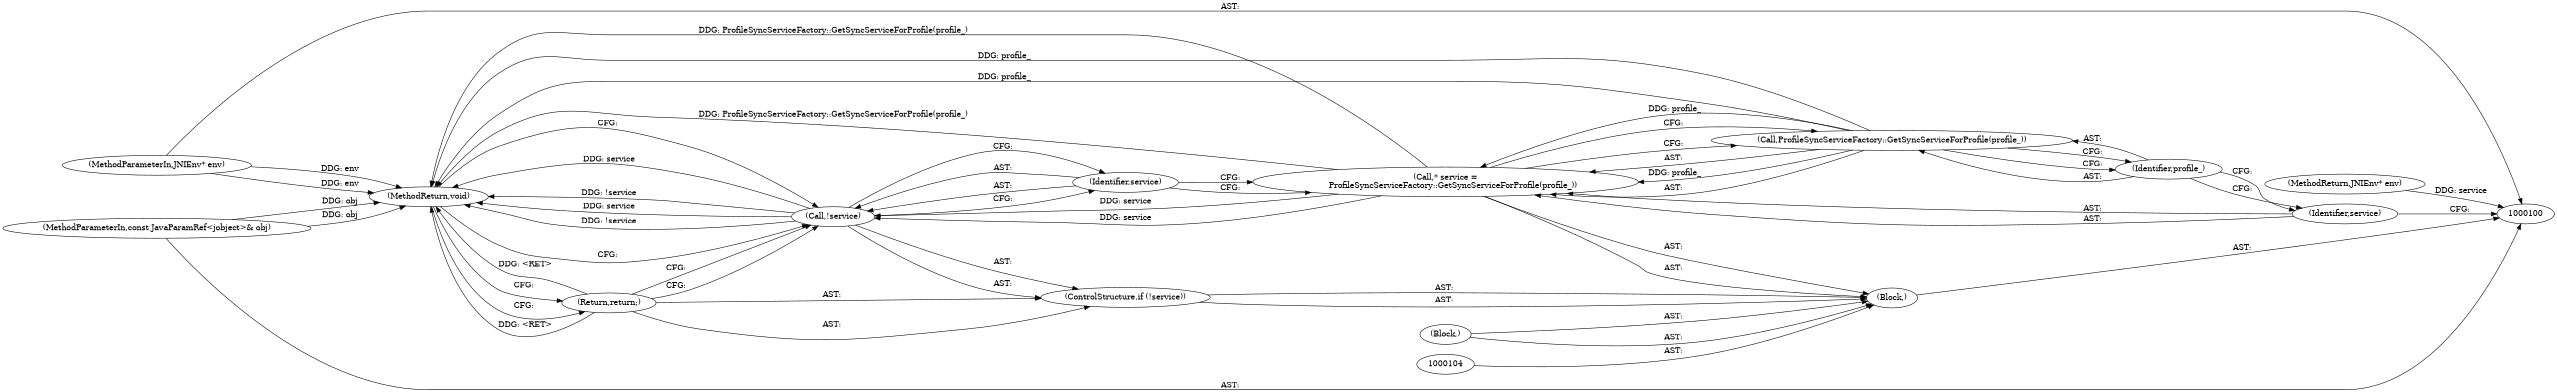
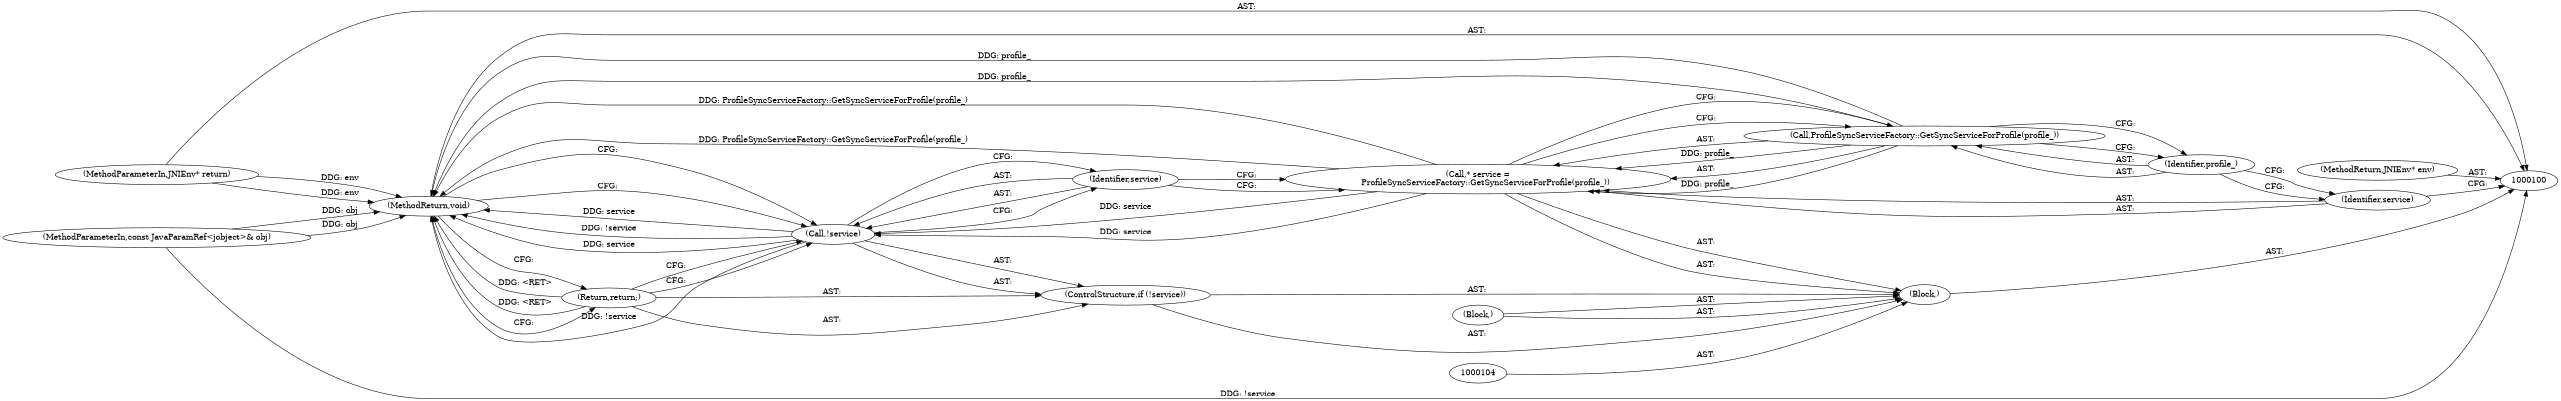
edge "(MethodReturn,void)" -> "1000100": added, label "AST:"
node "(MethodParameterIn,JNIEnv* env)": label "(MethodParameterIn,JNIEnv* env)" -> "(MethodParameterIn,JNIEnv* return)"
edge "(MethodReturn,JNIEnv* env)" -> "1000100": label "DDG: service" -> "AST: "
edge "(MethodParameterIn,const JavaParamRef<jobject>& obj)" -> "1000100": label "AST: " -> "DDG: !service"
